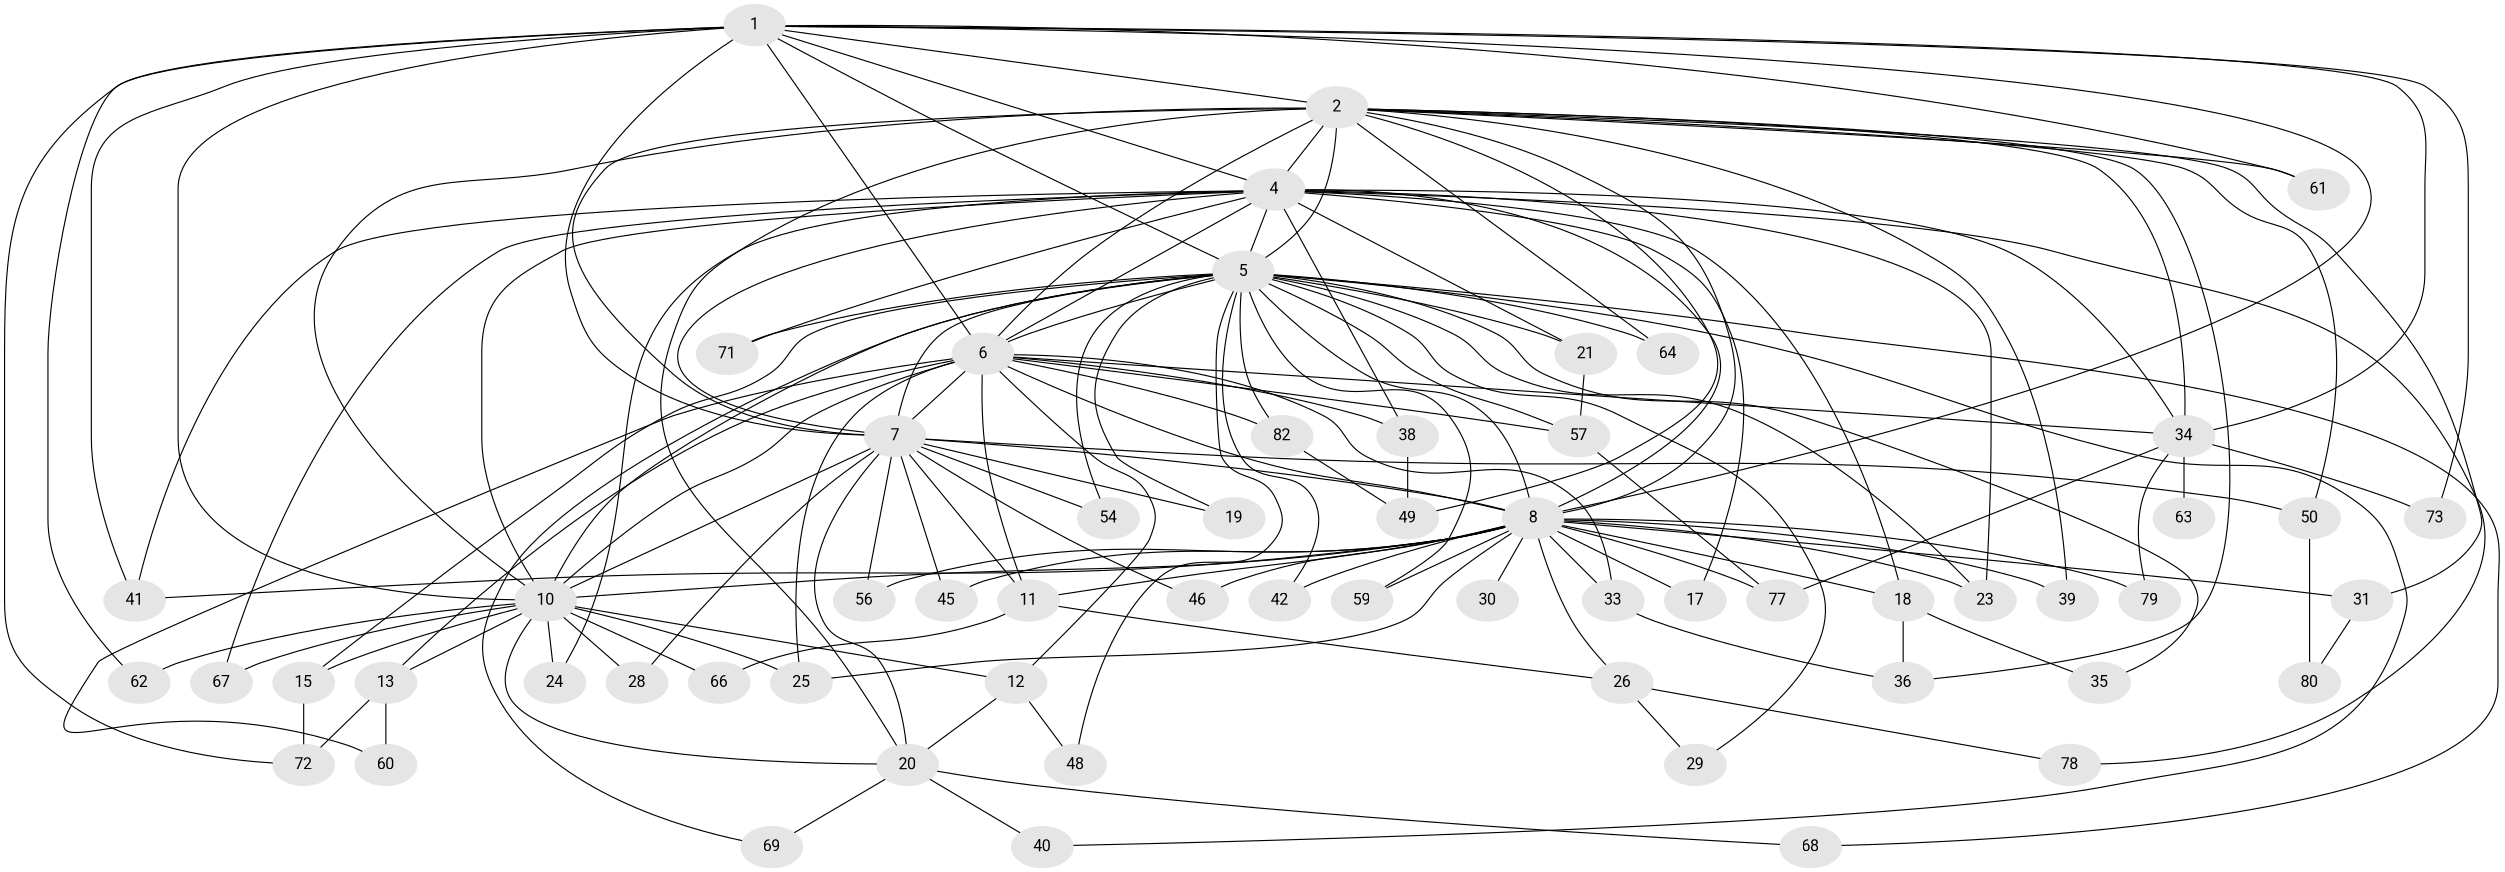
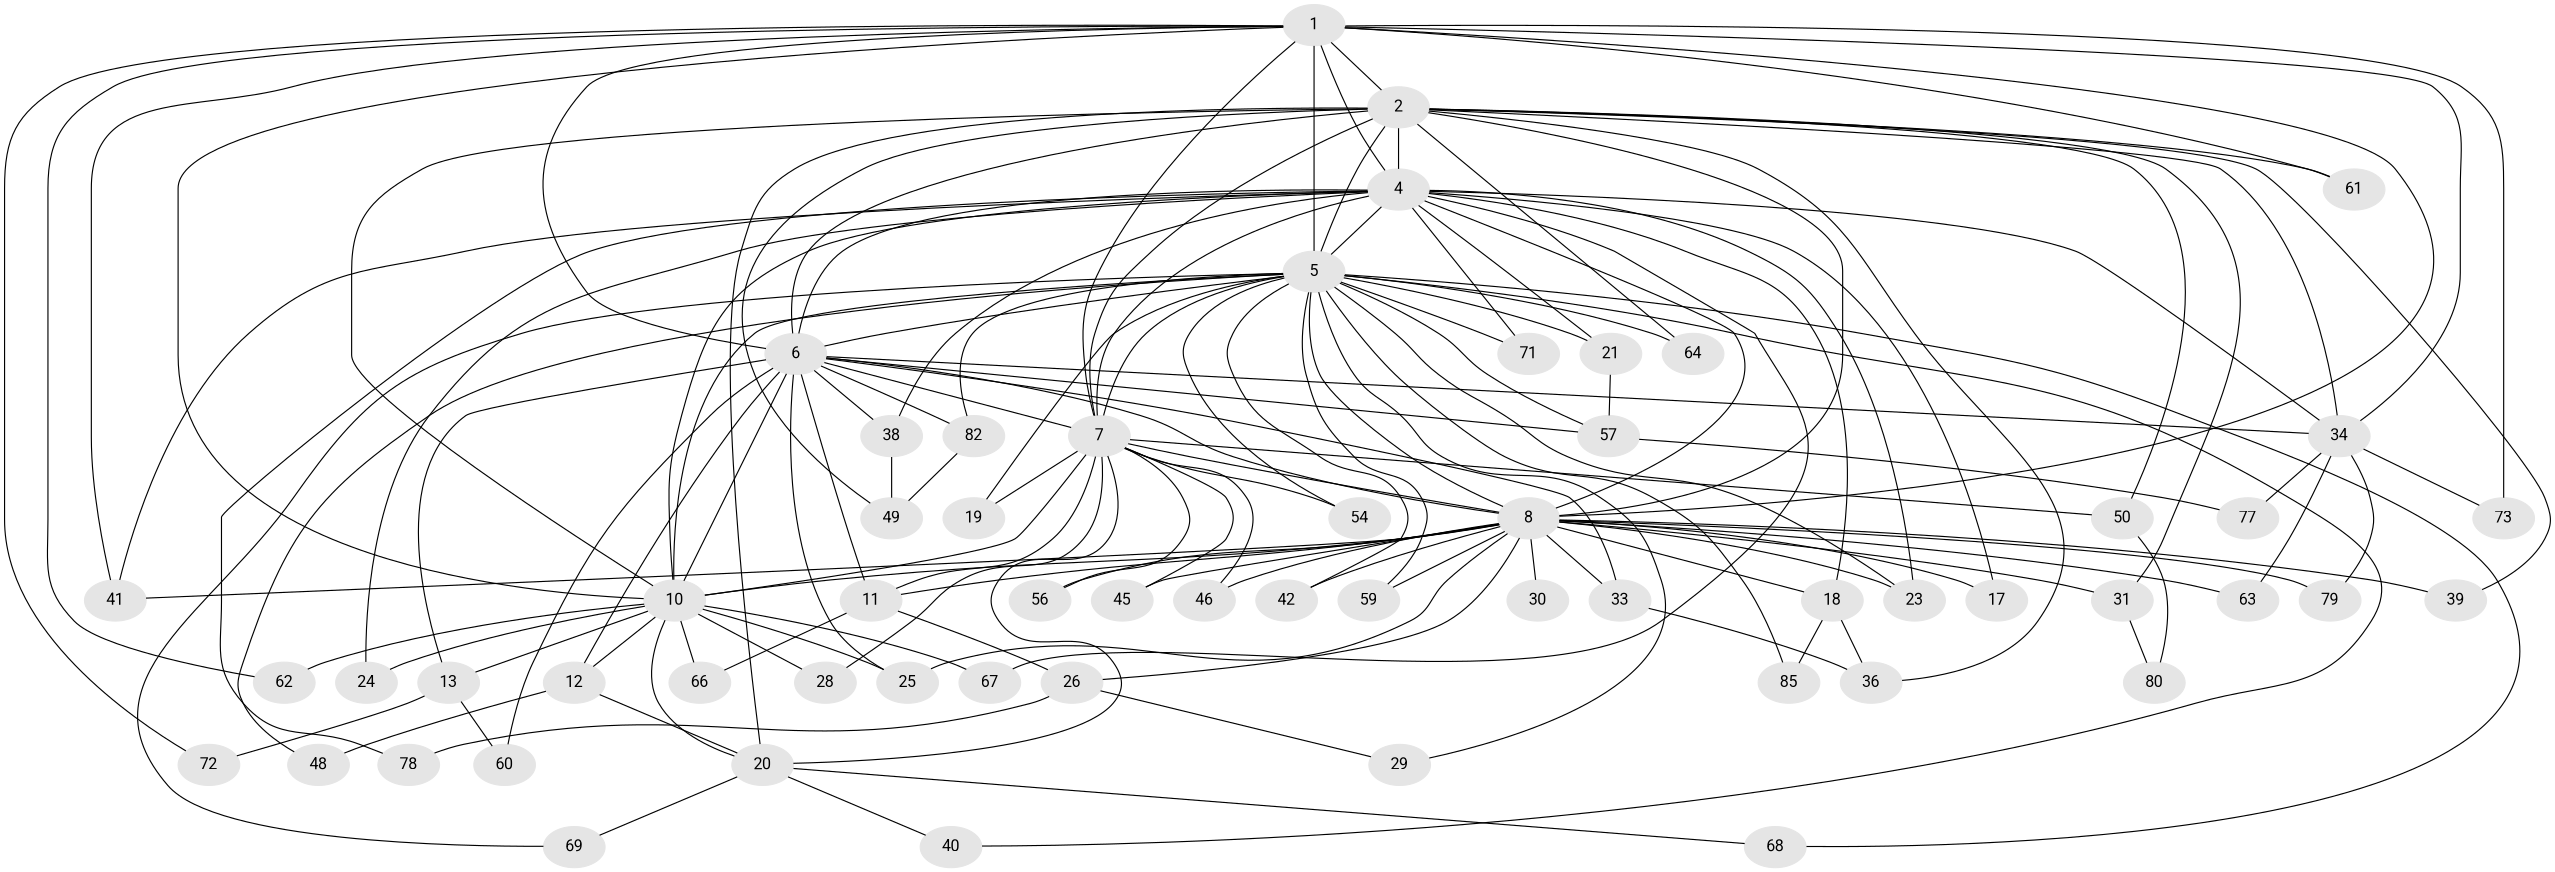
edge "8" -- "77": now "8" -- "63"
node "15": removed
node "35": label "35" -> "85"
